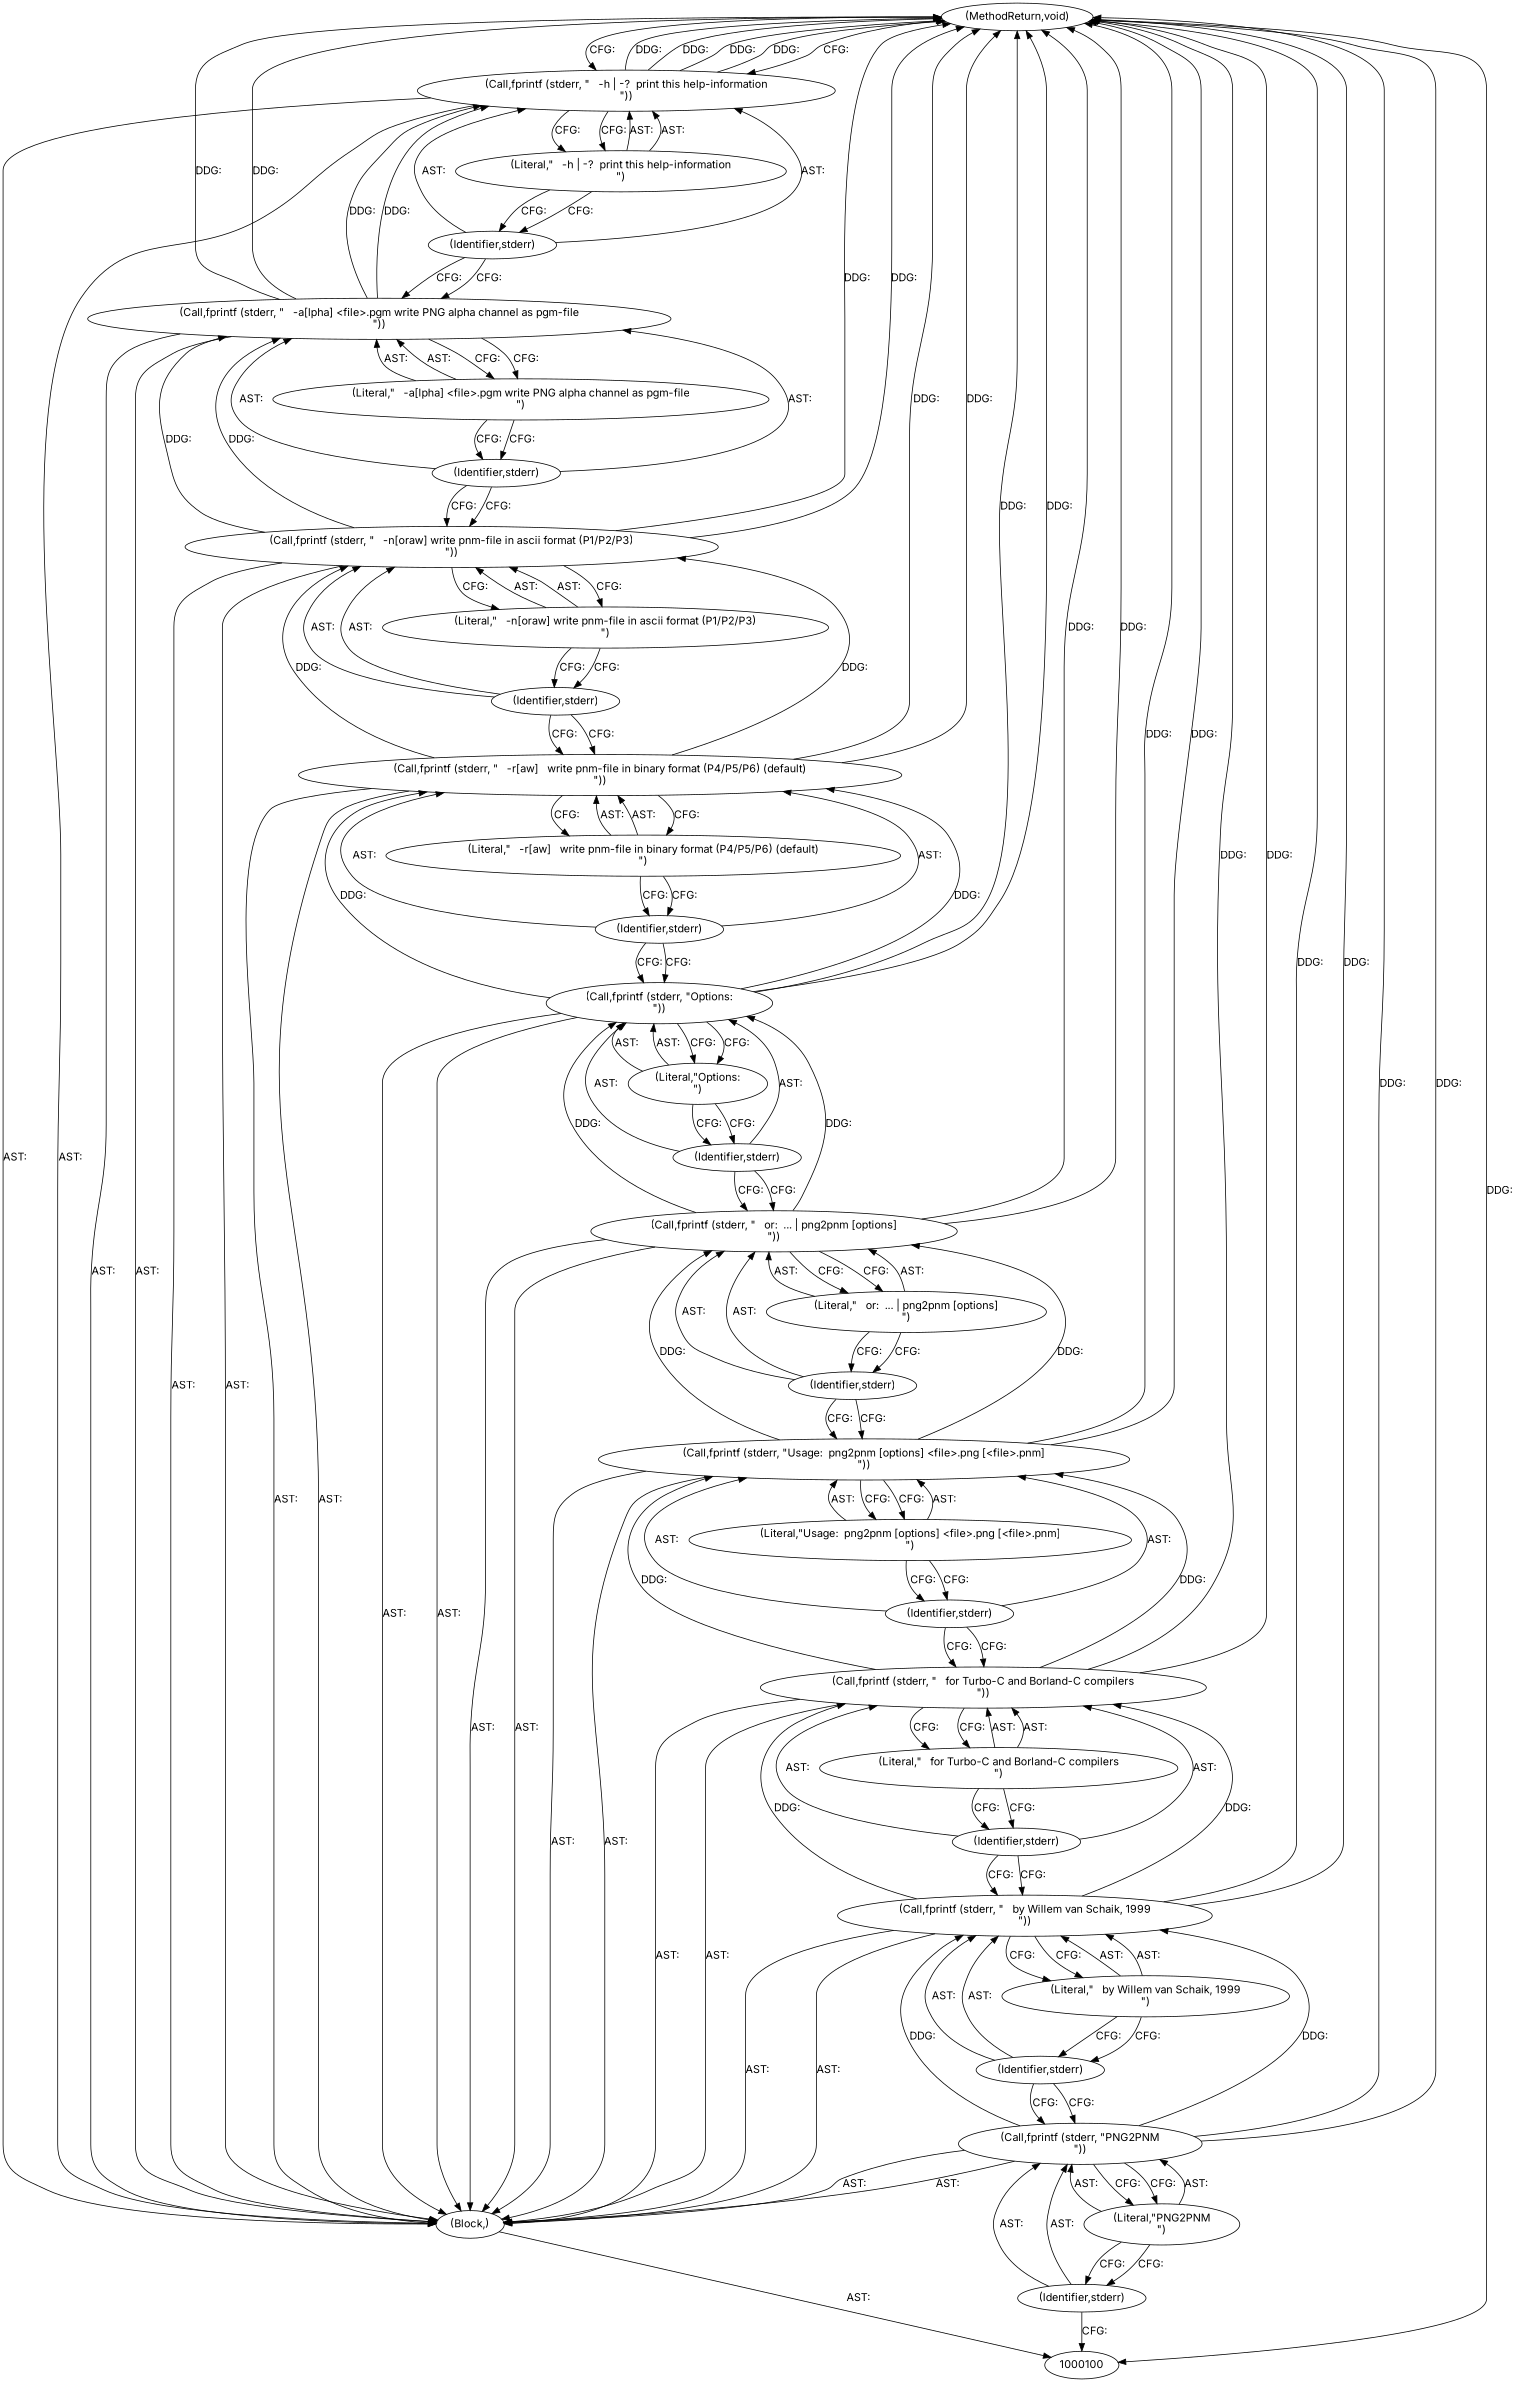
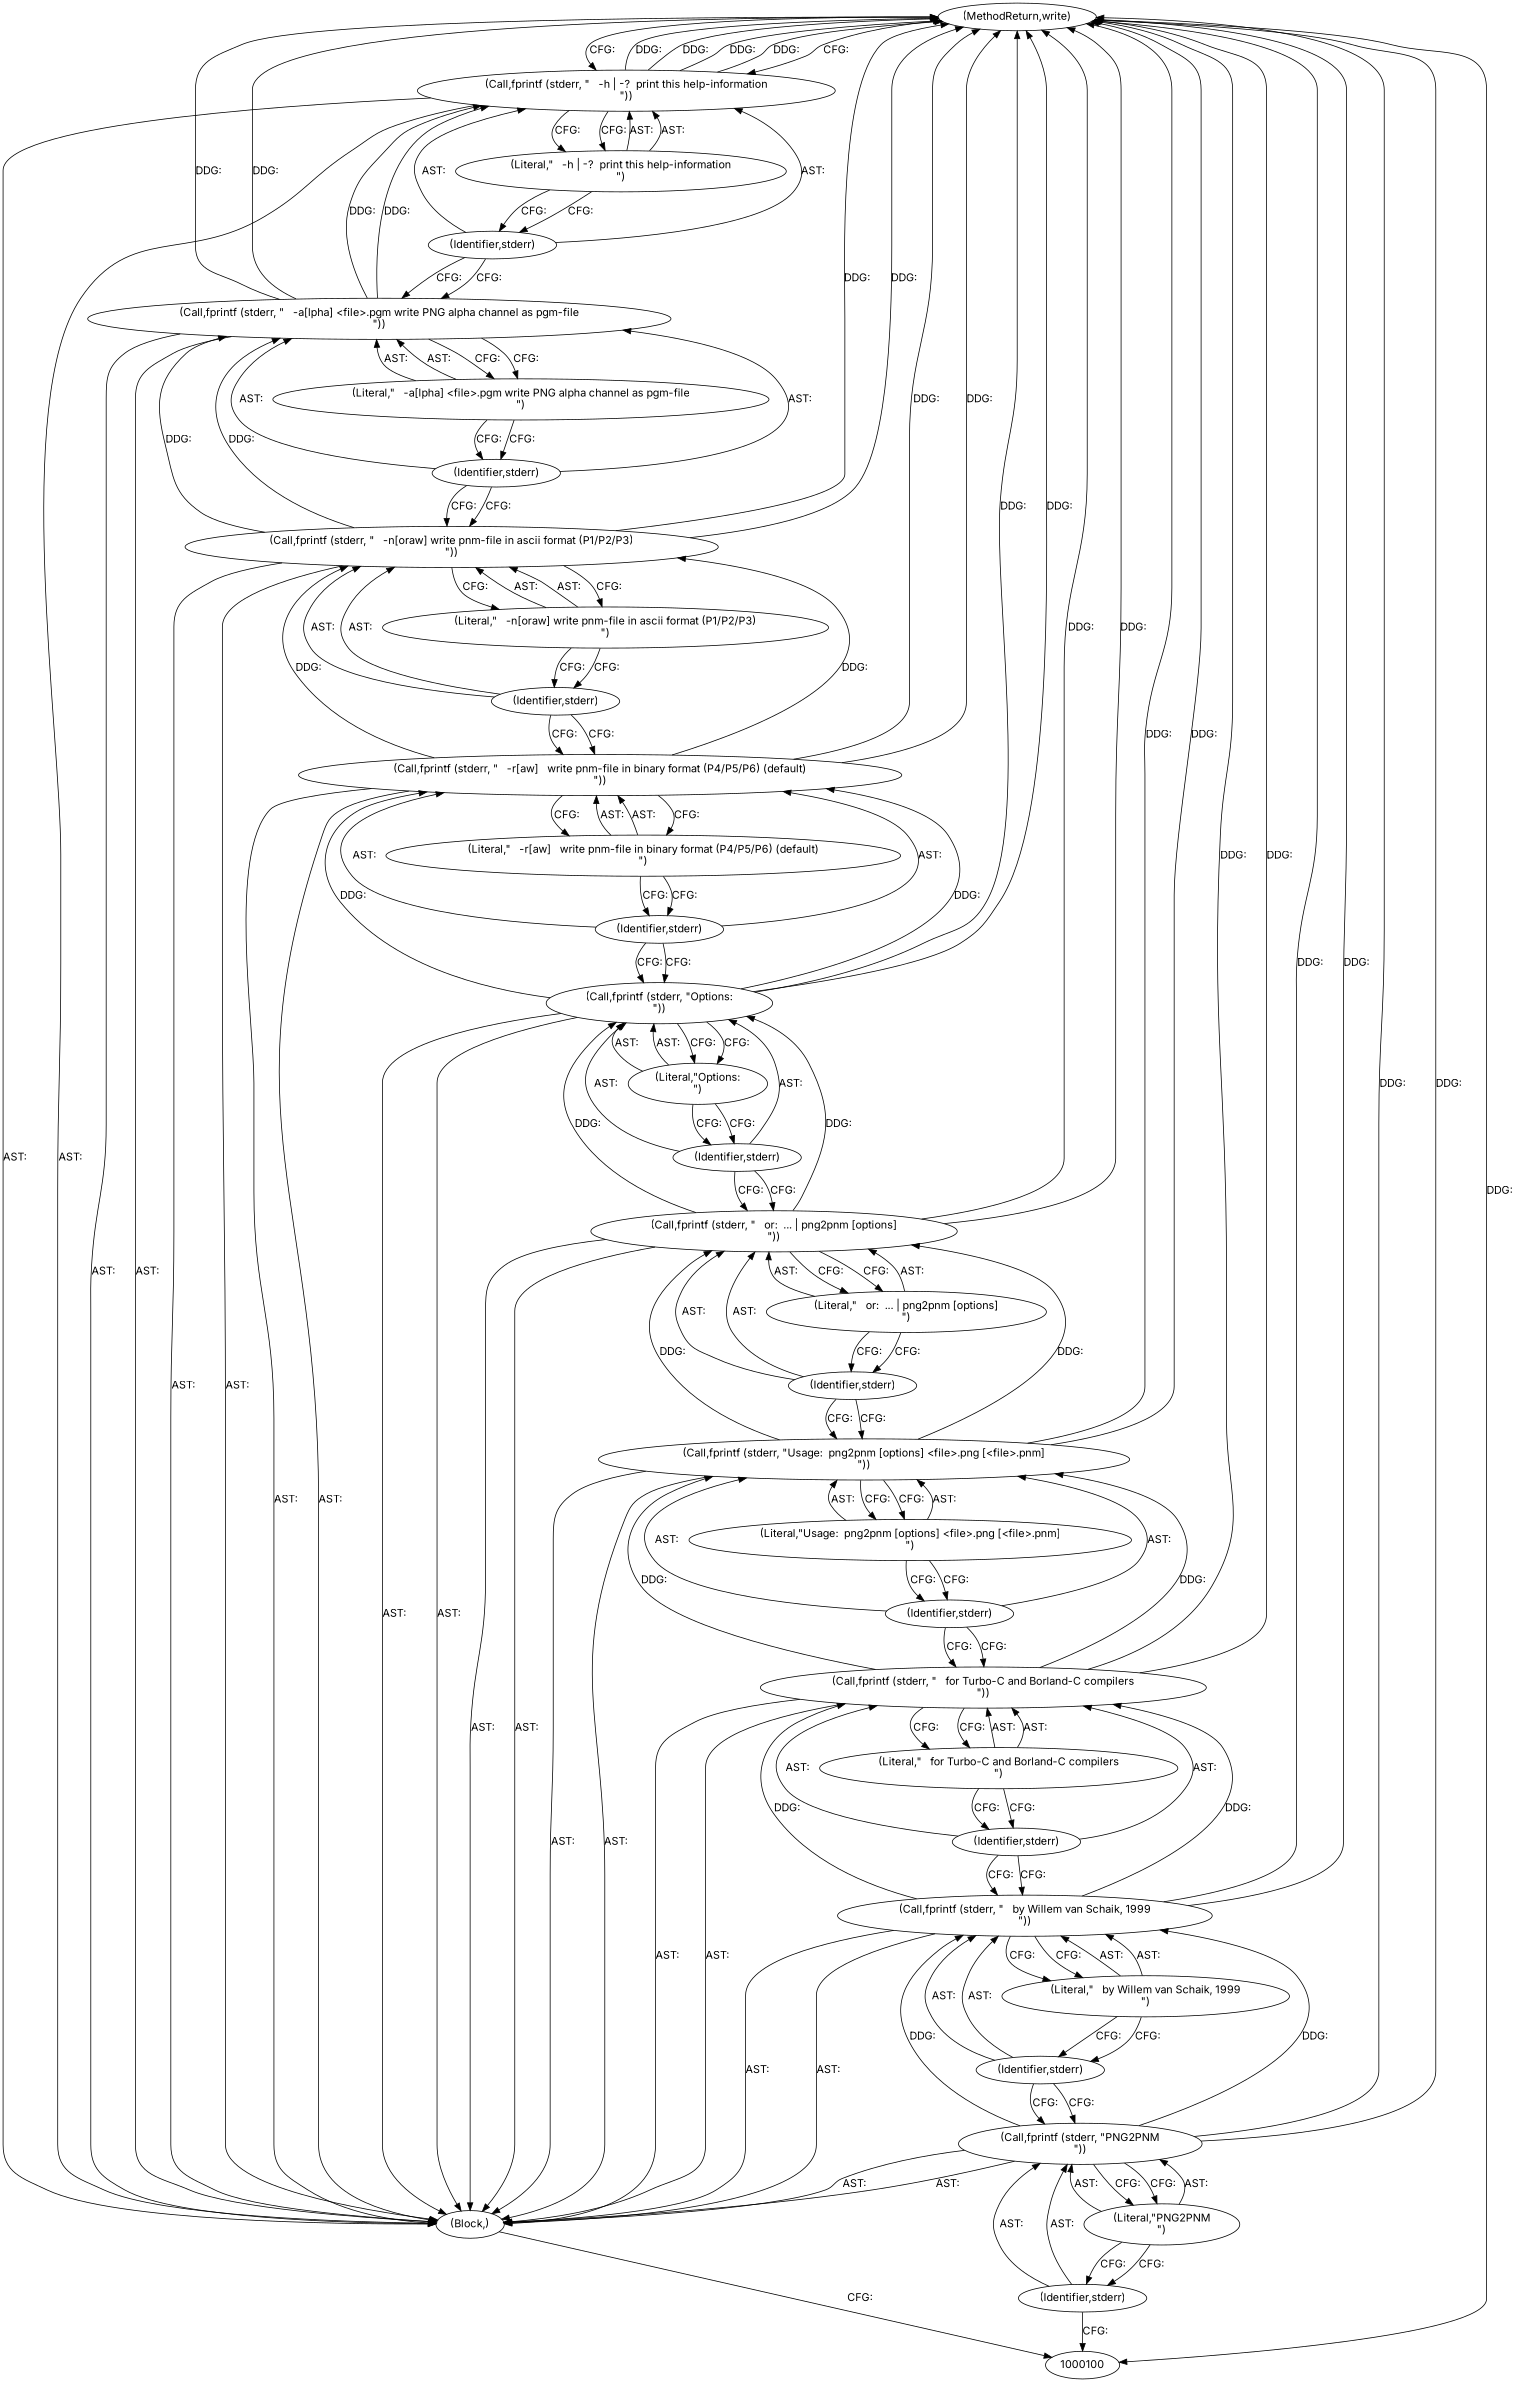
node "(MethodReturn,void)": label "(MethodReturn,void)" -> "(MethodReturn,write)"
edge "(Block,)" -> "1000100": label "AST: " -> "CFG: "
